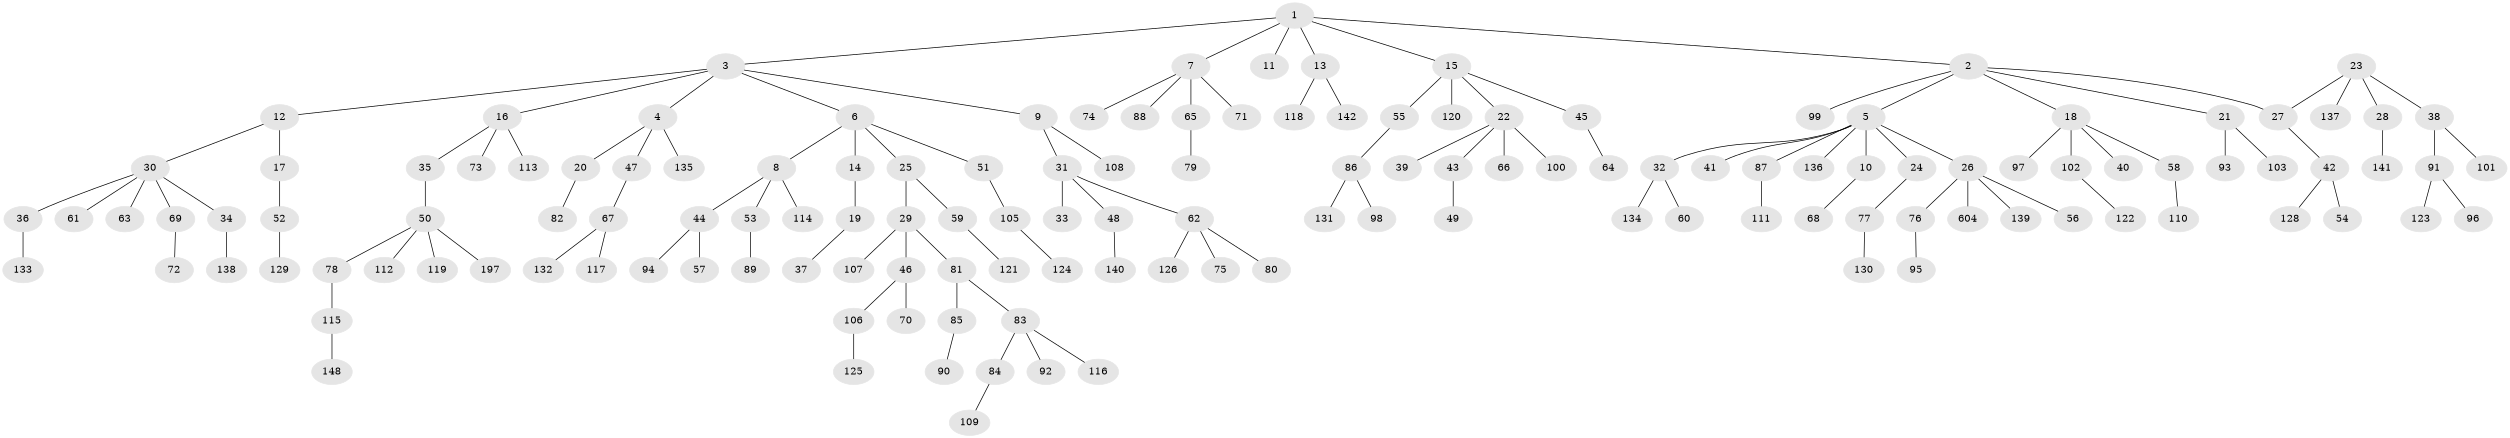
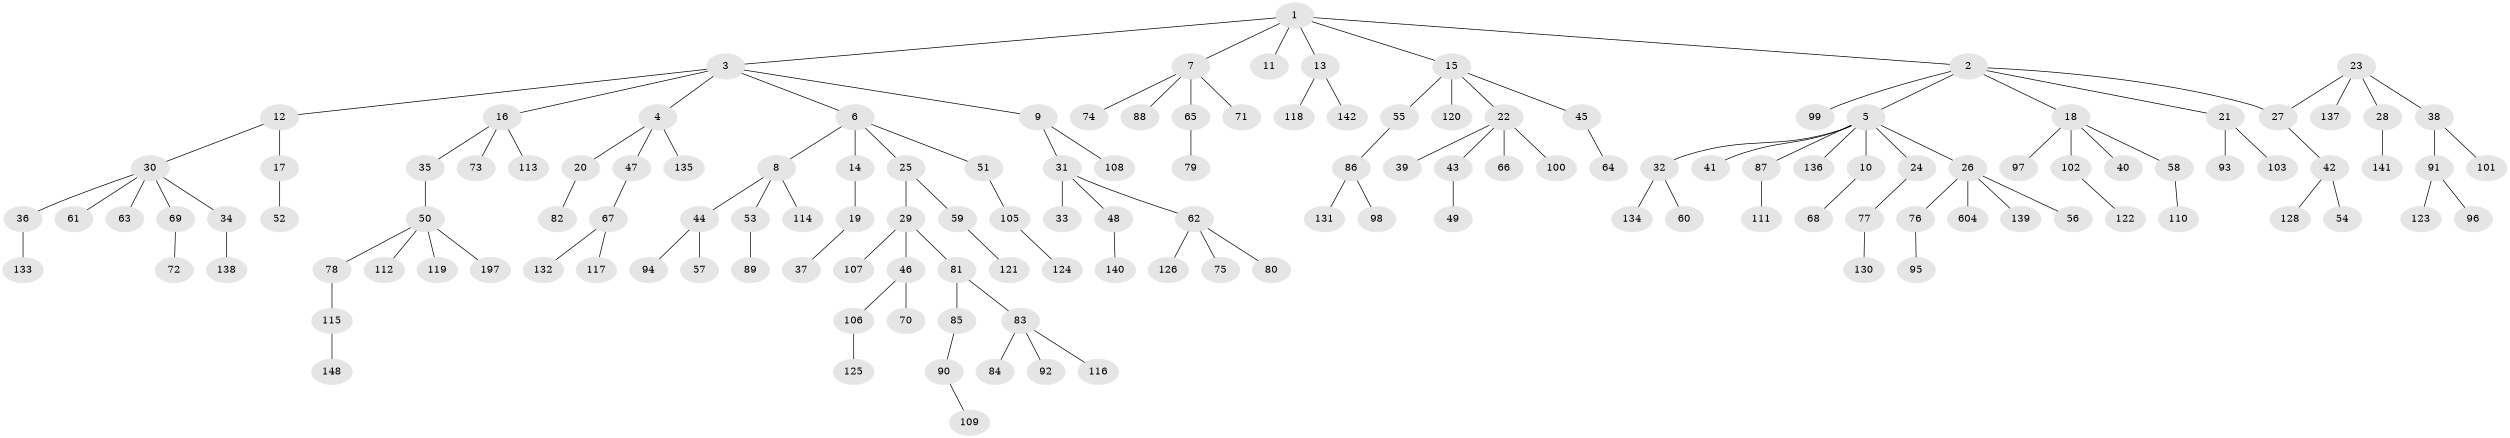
node "129": removed
edge "84" -- "109": now "90" -- "109"
